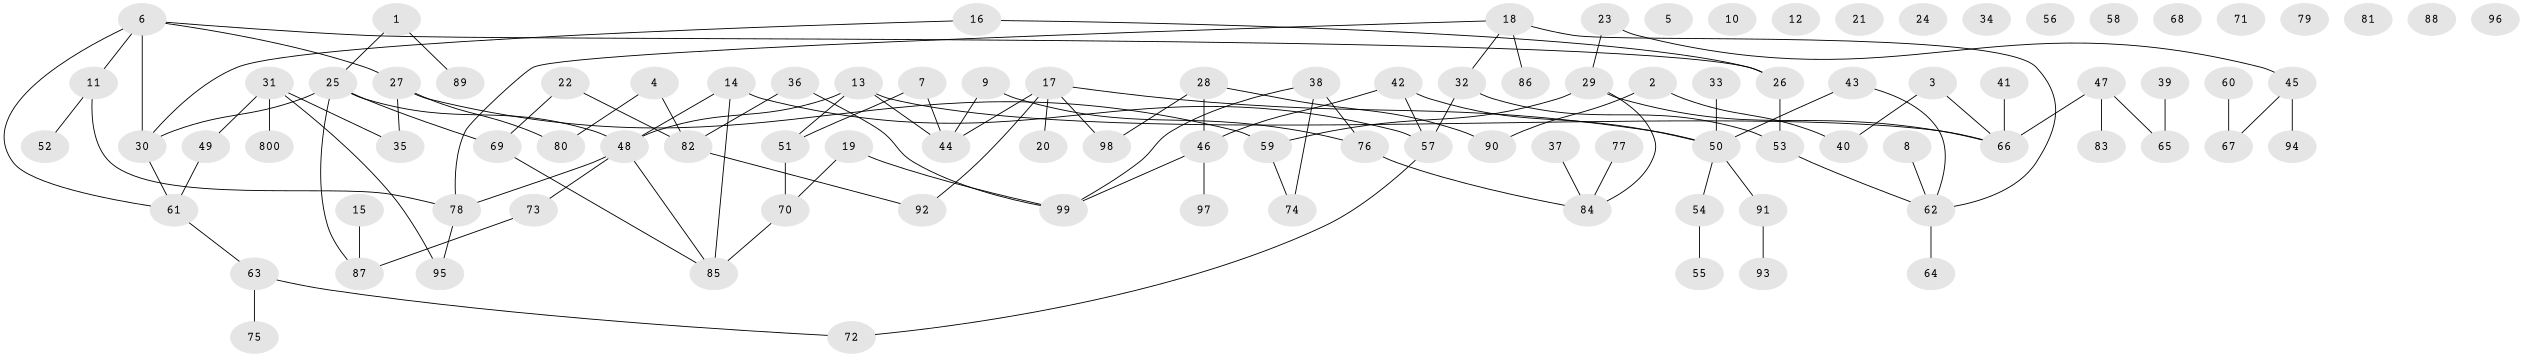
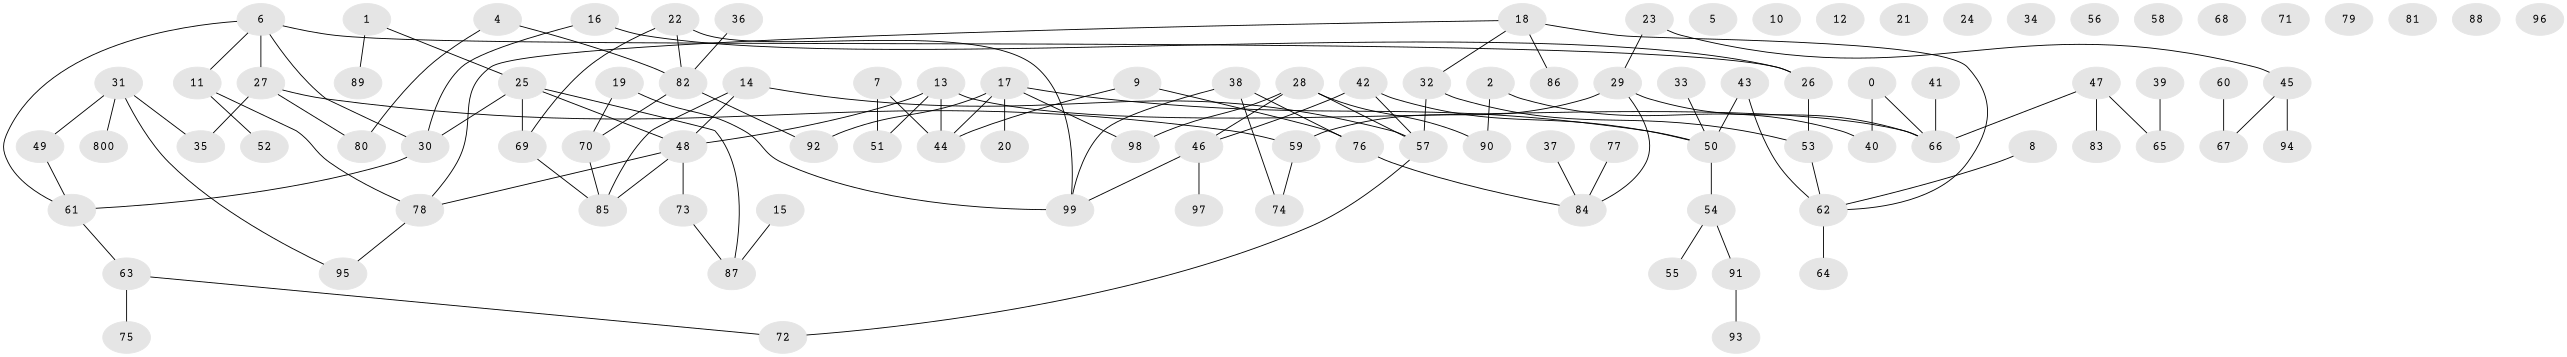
node "3": label "3" -> "0"
edge "28" -- "57": added
edge "36" -- "99": now "22" -- "99"
edge "50" -- "91": now "54" -- "91"
edge "51" -- "70": now "82" -- "70"
